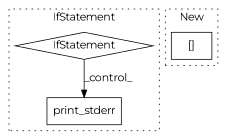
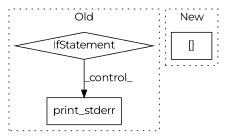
cluster "IfStatement": label "IfStatement" -> "Old"
